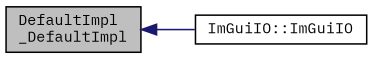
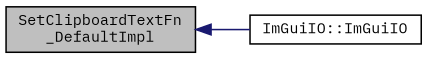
node "DefaultImpl _DefaultImpl": label "DefaultImpl _DefaultImpl" -> "SetClipboardTextFn _DefaultImpl"
